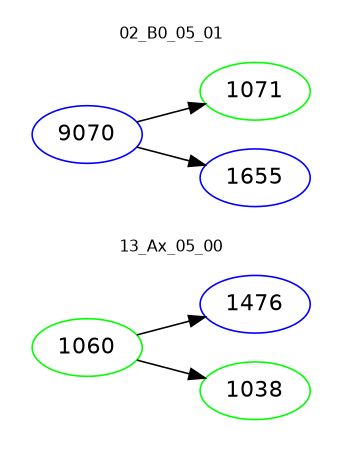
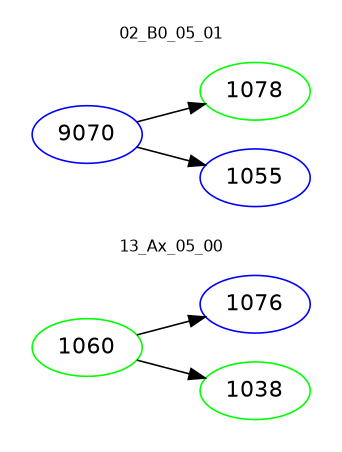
node "1071": label "1071" -> "1078"
node "1655": label "1655" -> "1055"
node "1476": label "1476" -> "1076"
